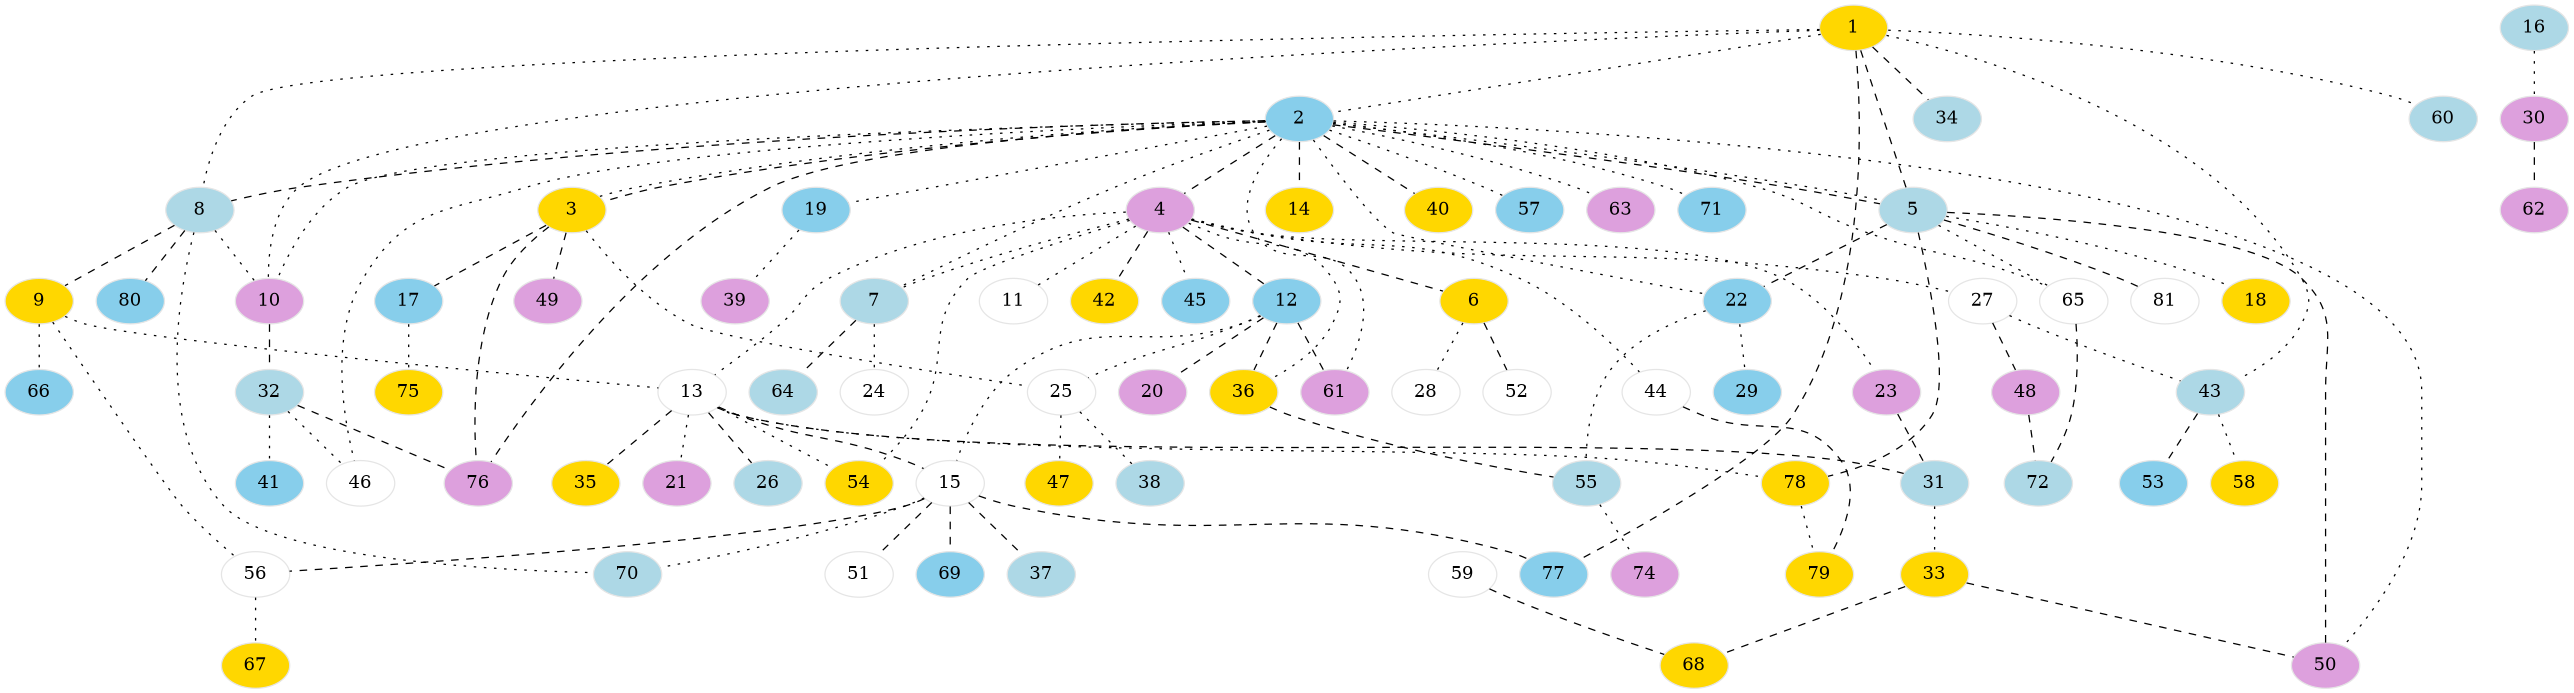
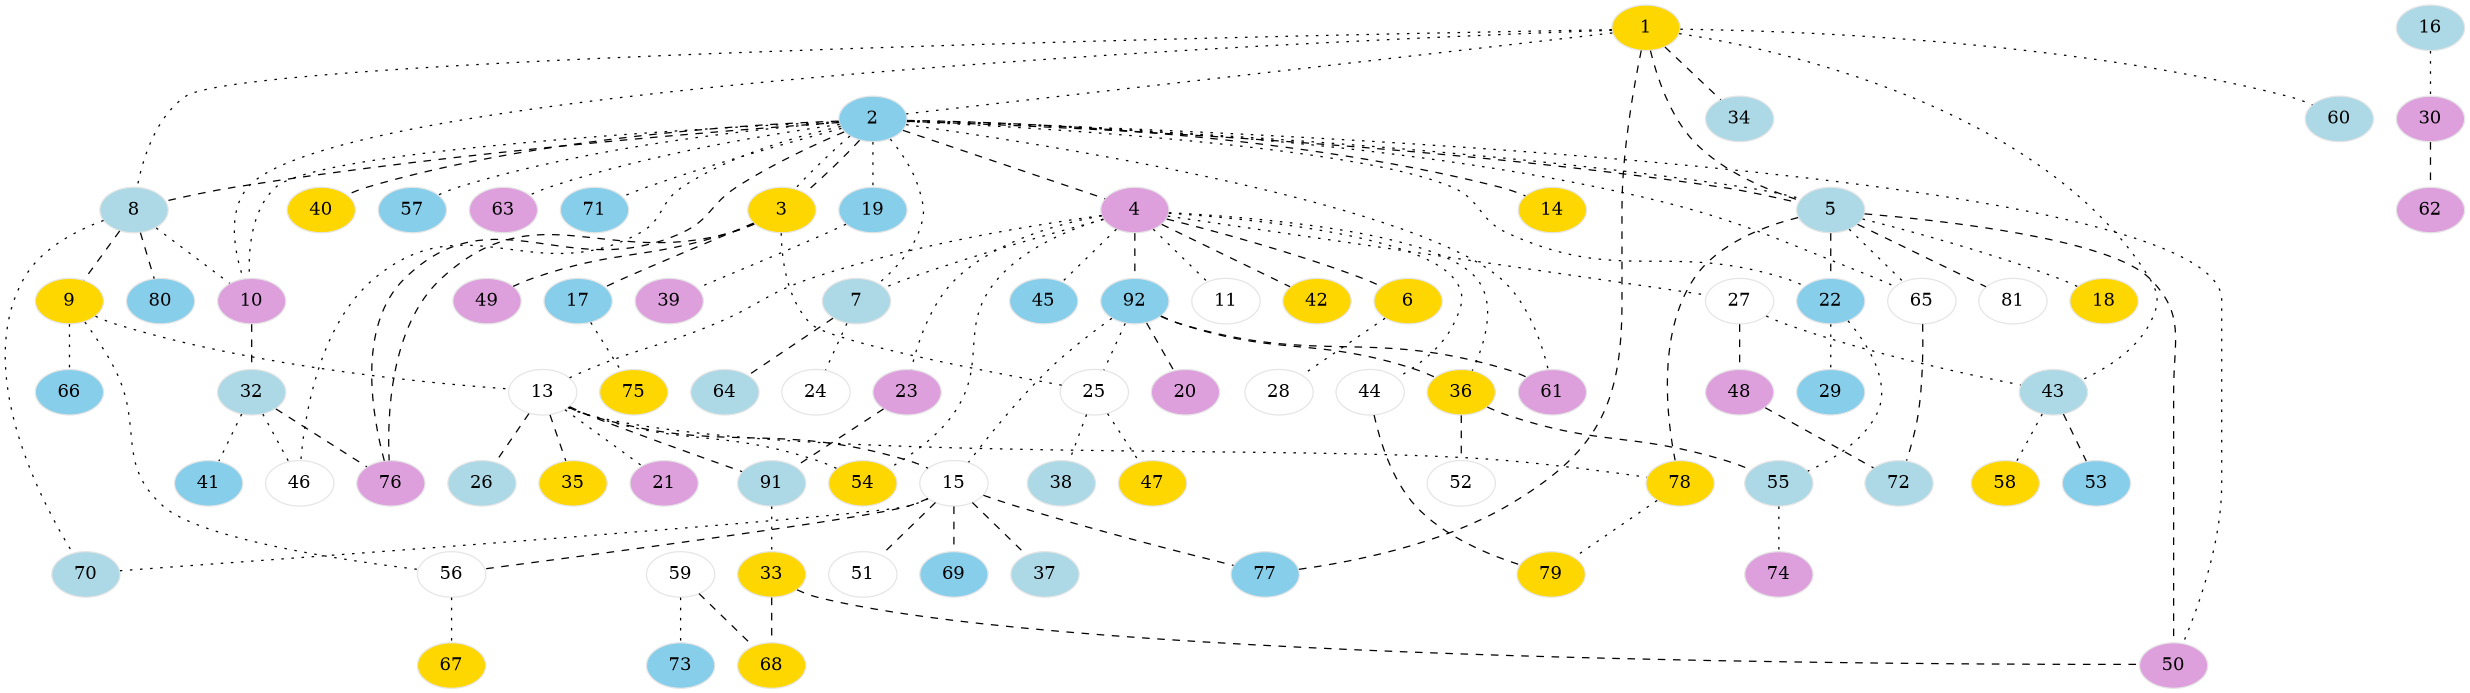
node "12": label "12" -> "92"
edge "6" -- "52": now "36" -- "52"
node "31": label "31" -> "91"
node "73": added
